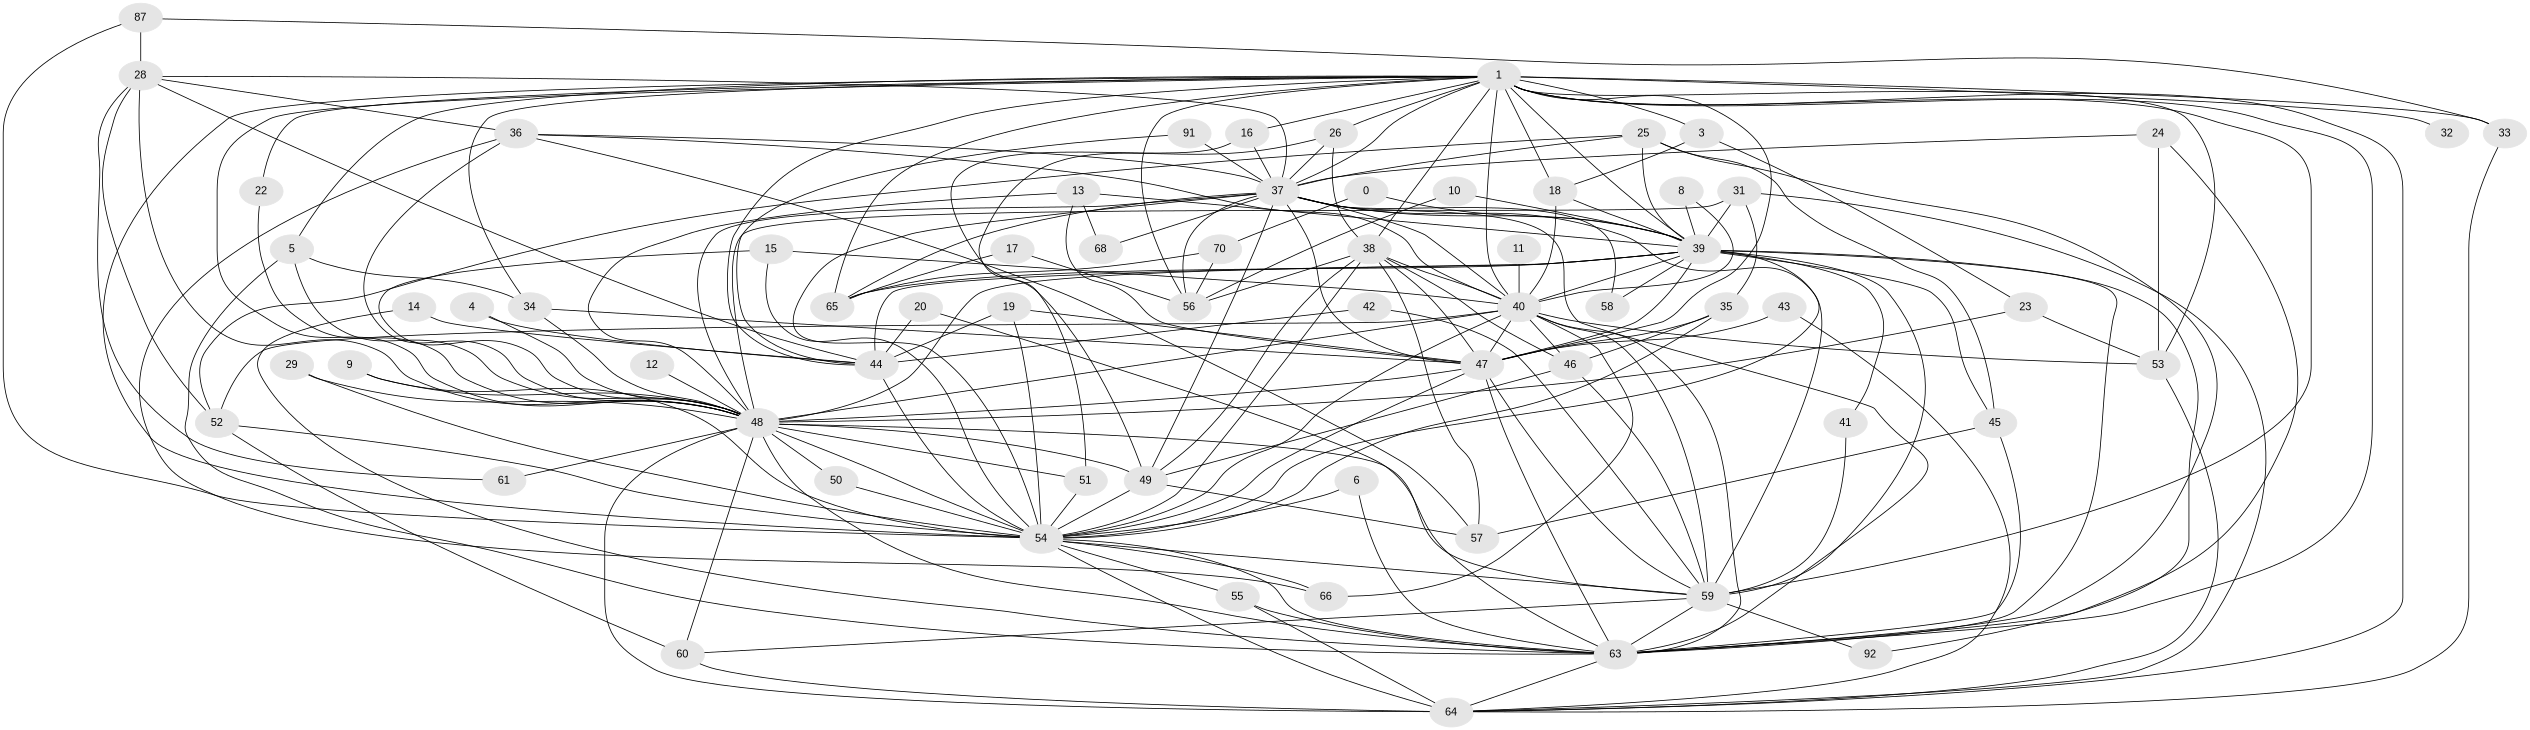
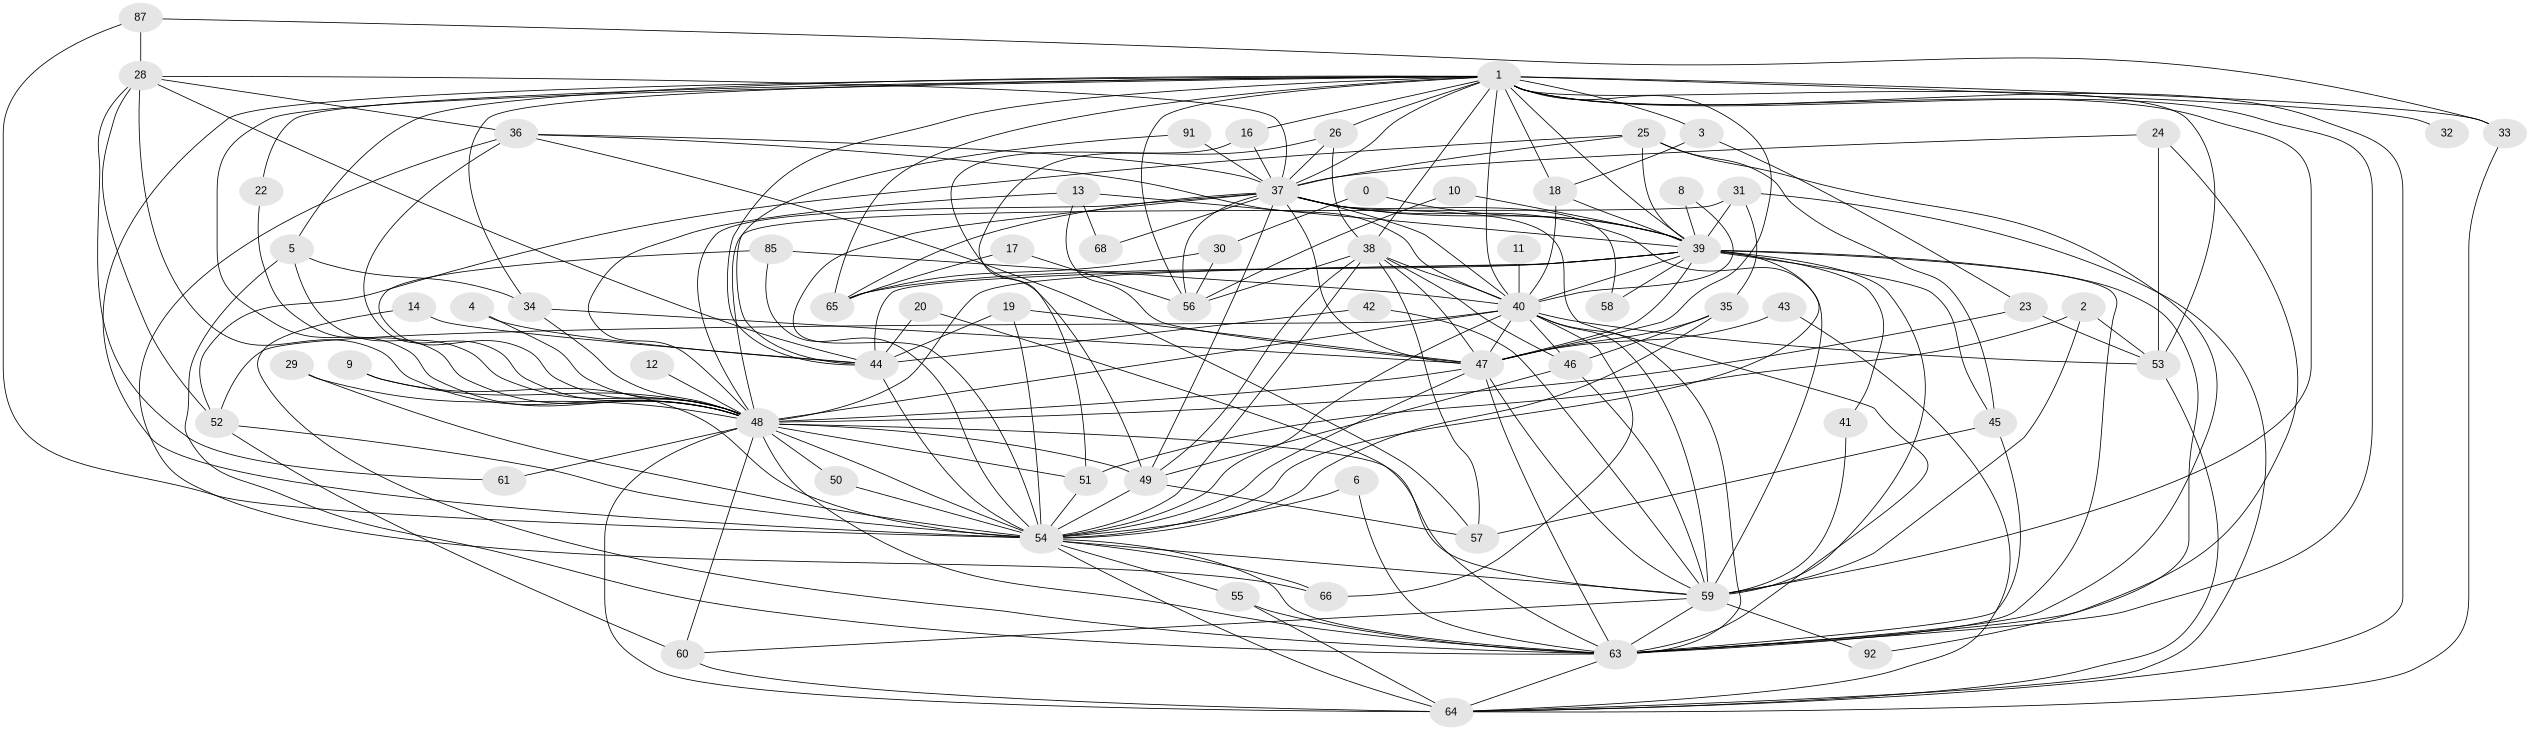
node "15": label "15" -> "85"
node "70": label "70" -> "30"
node "2": added
